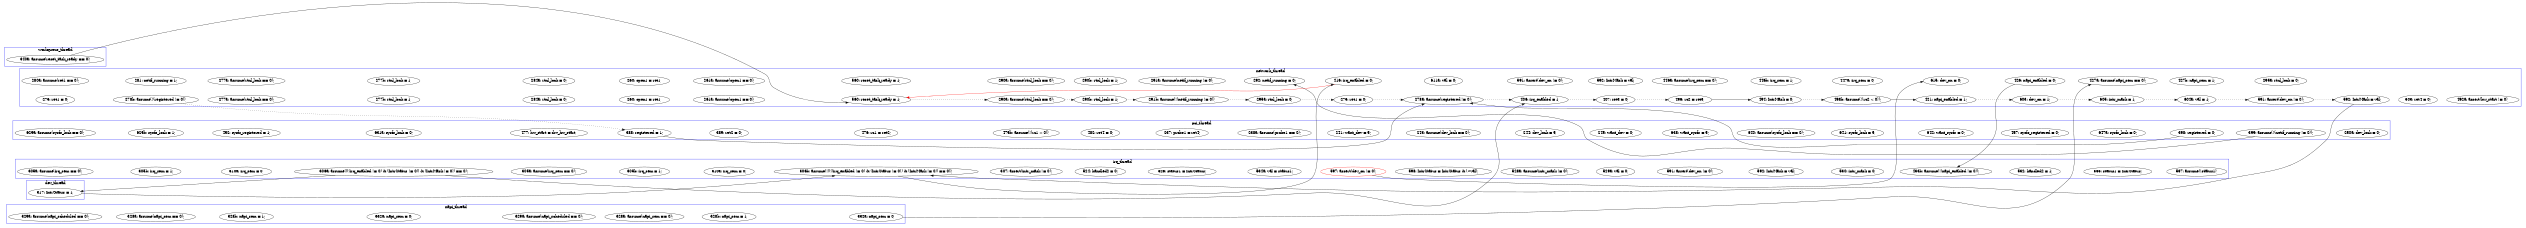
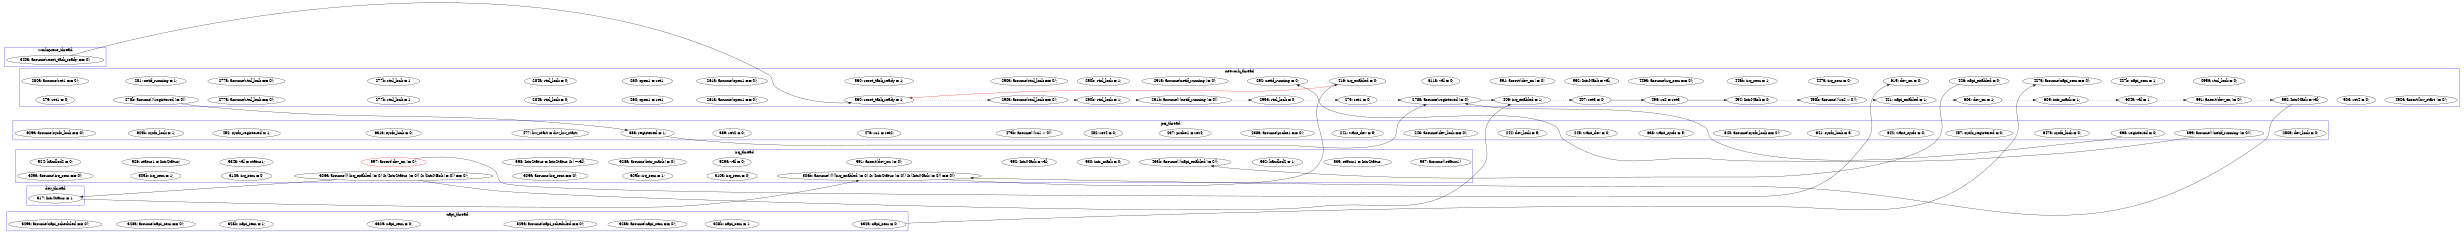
edge "278a: assume(registered != 0);" -> "406: irq_enabled = 1;": style dotted -> solid
edge "407: ret3 = 0;" -> "496: rc2 = ret3;": style dotted -> solid
edge "498b: assume(!(rc2 < 0));" -> "421: napi_enabled = 1;": style solid -> dotted
edge "278b: assume(!(registered != 0));" -> "388: registered = 1;": style dotted -> solid
node "307: assert(intr_mask != 0);": removed
